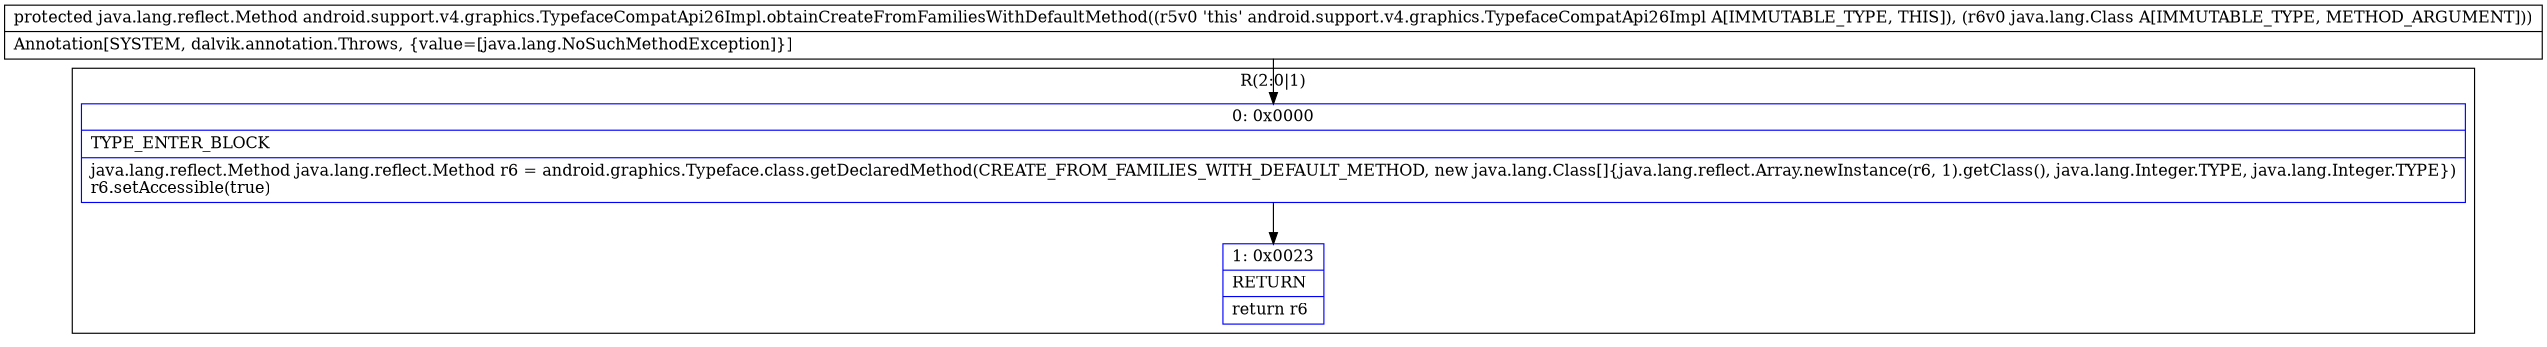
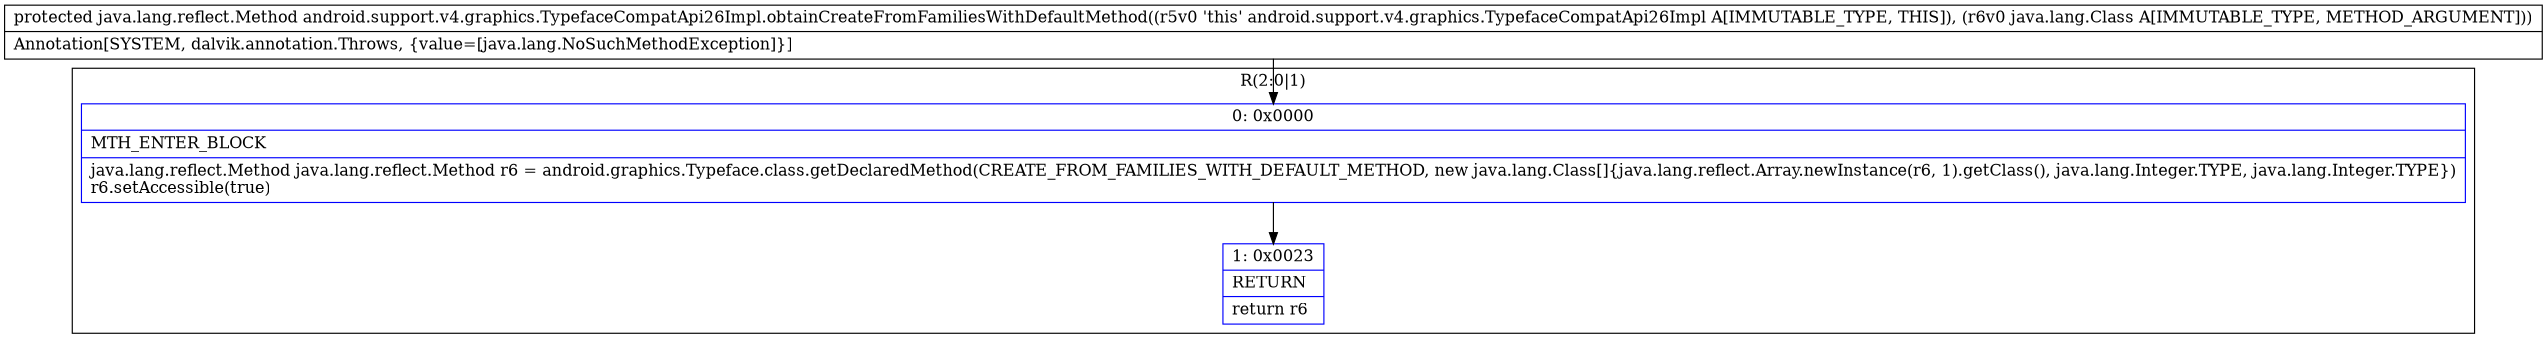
node "0: 0x0000": text "TYPE_ENTER_BLOCK" -> "MTH_ENTER_BLOCK"
